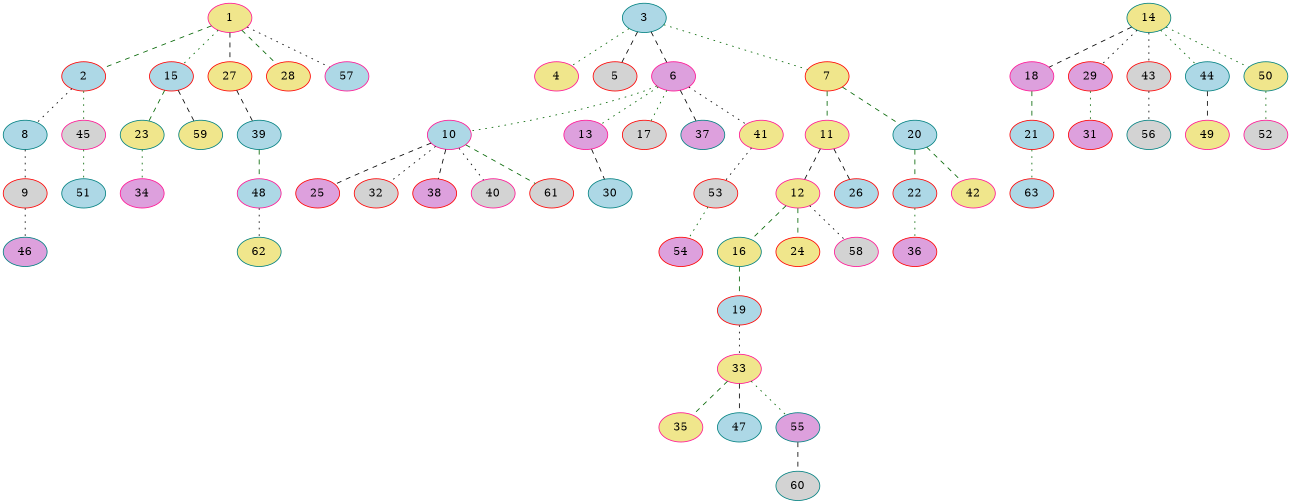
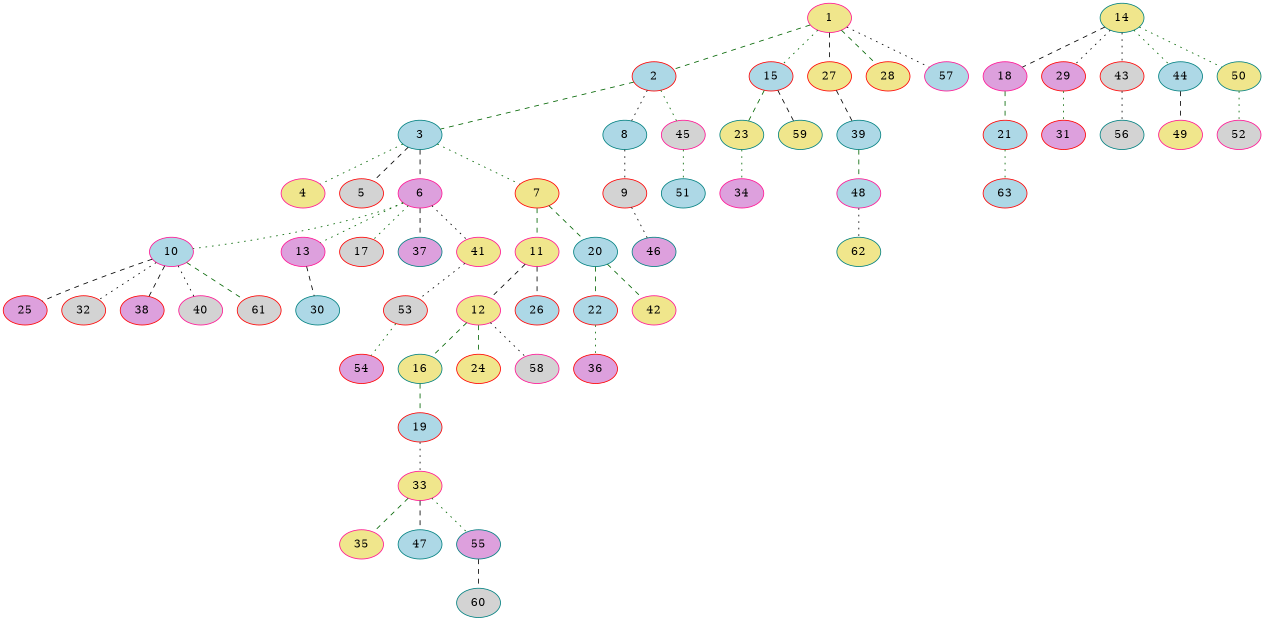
edge "2" -- "3": added
